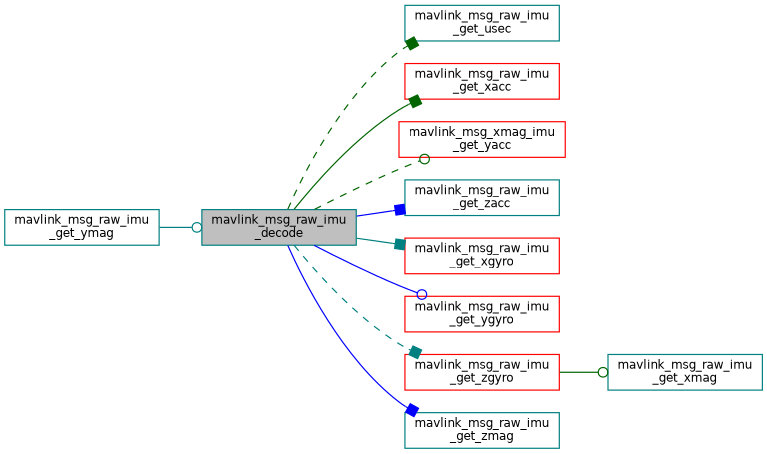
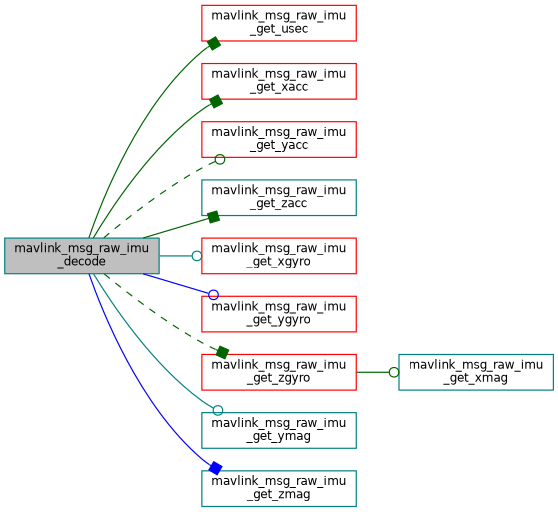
node "mavlink_msg_raw_imu _get_usec": color teal -> red
edge "mavlink_msg_raw_imu _decode" -> "mavlink_msg_raw_imu _get_usec": style dashed -> solid
node "mavlink_msg_xmag_imu _get_yacc": label "mavlink_msg_xmag_imu _get_yacc" -> "mavlink_msg_raw_imu _get_yacc"
edge "mavlink_msg_raw_imu _decode" -> "mavlink_msg_raw_imu _get_zacc": color blue -> darkgreen
edge "mavlink_msg_raw_imu _get_ymag" -> "mavlink_msg_raw_imu _decode": reversed
edge "mavlink_msg_raw_imu _decode" -> "mavlink_msg_raw_imu _get_xgyro": arrowhead box -> odot
edge "mavlink_msg_raw_imu _decode" -> "mavlink_msg_raw_imu _get_zgyro": color teal -> darkgreen
